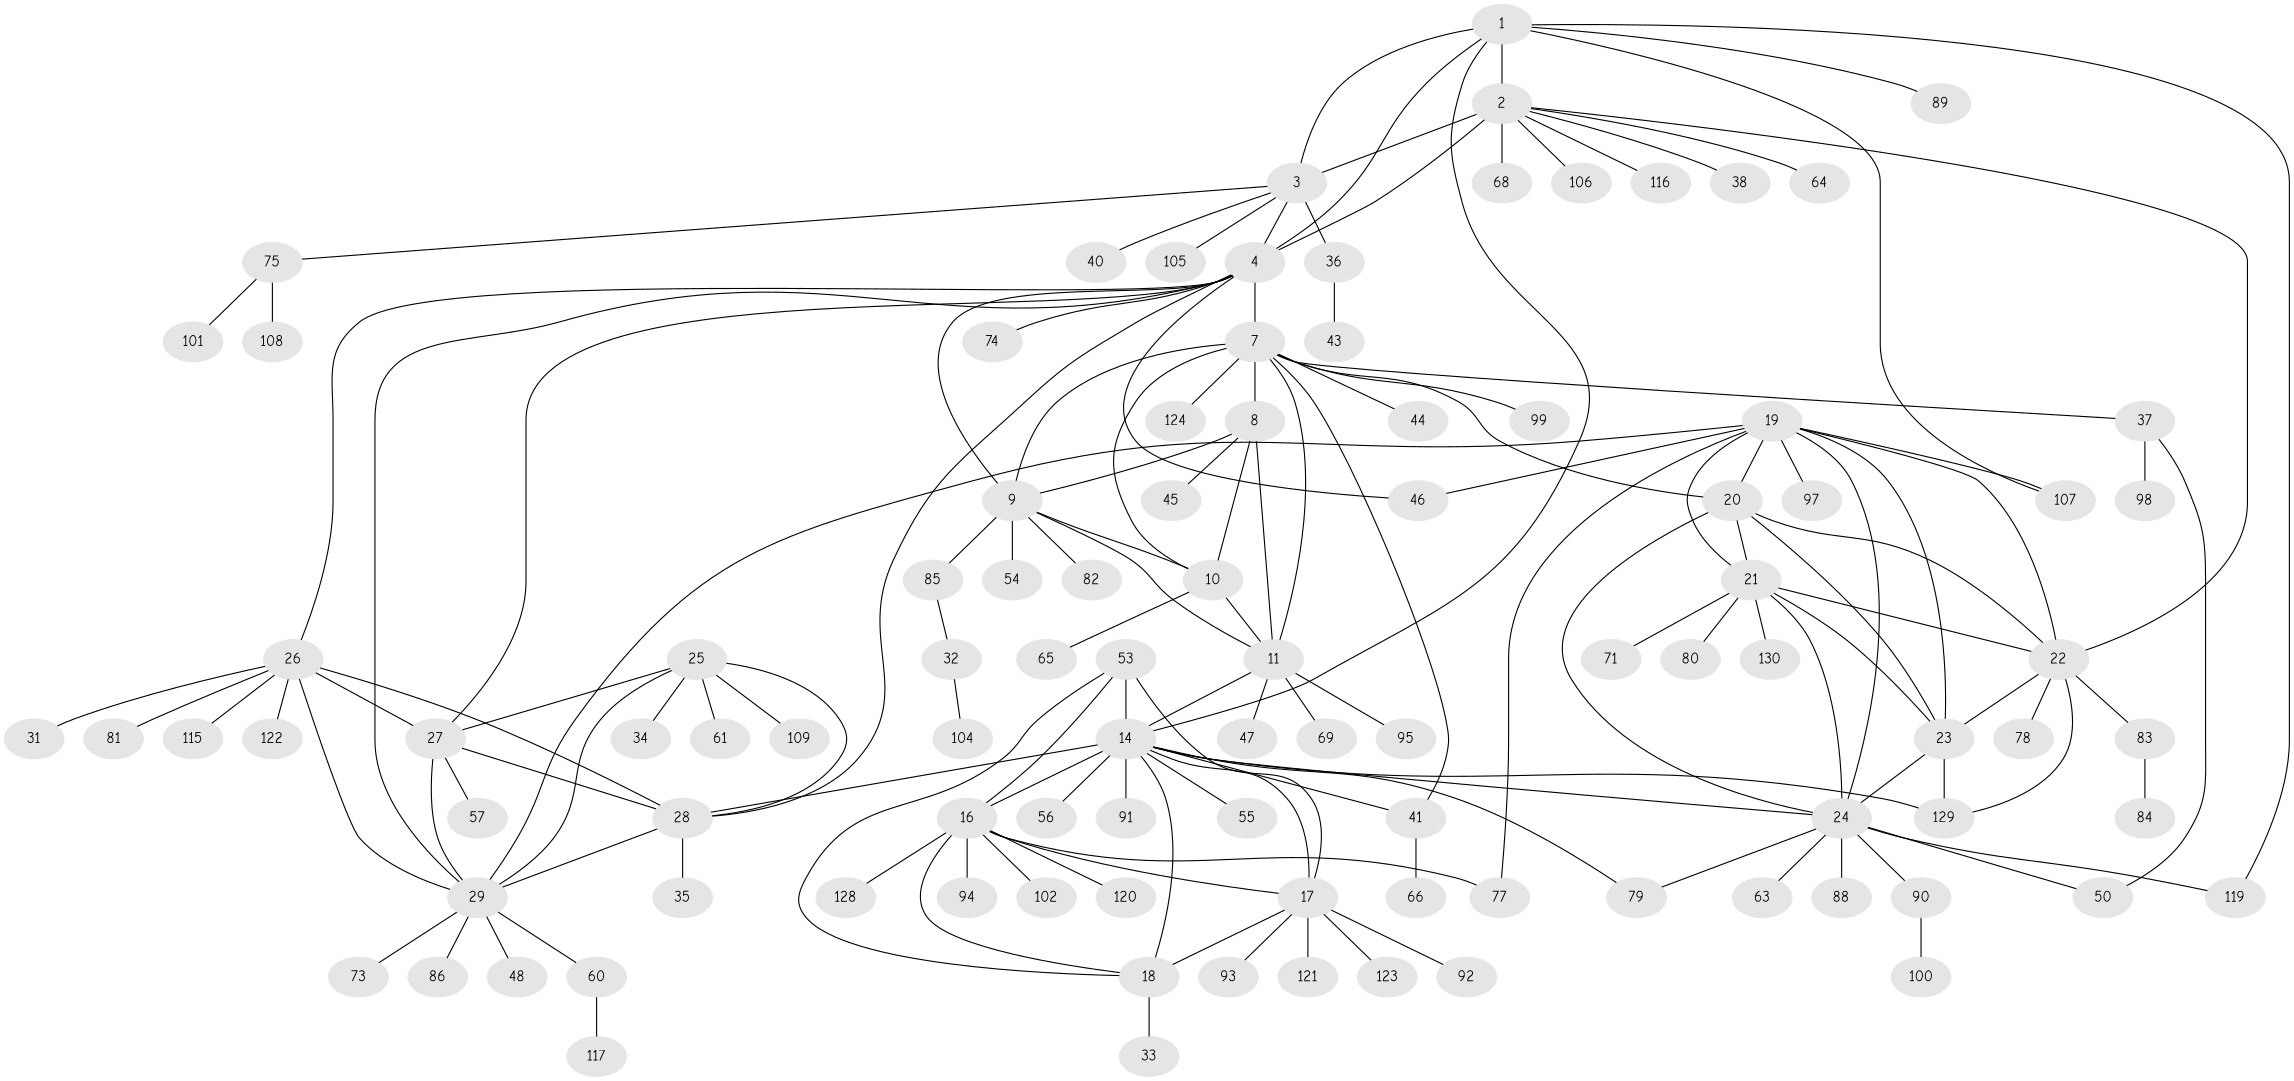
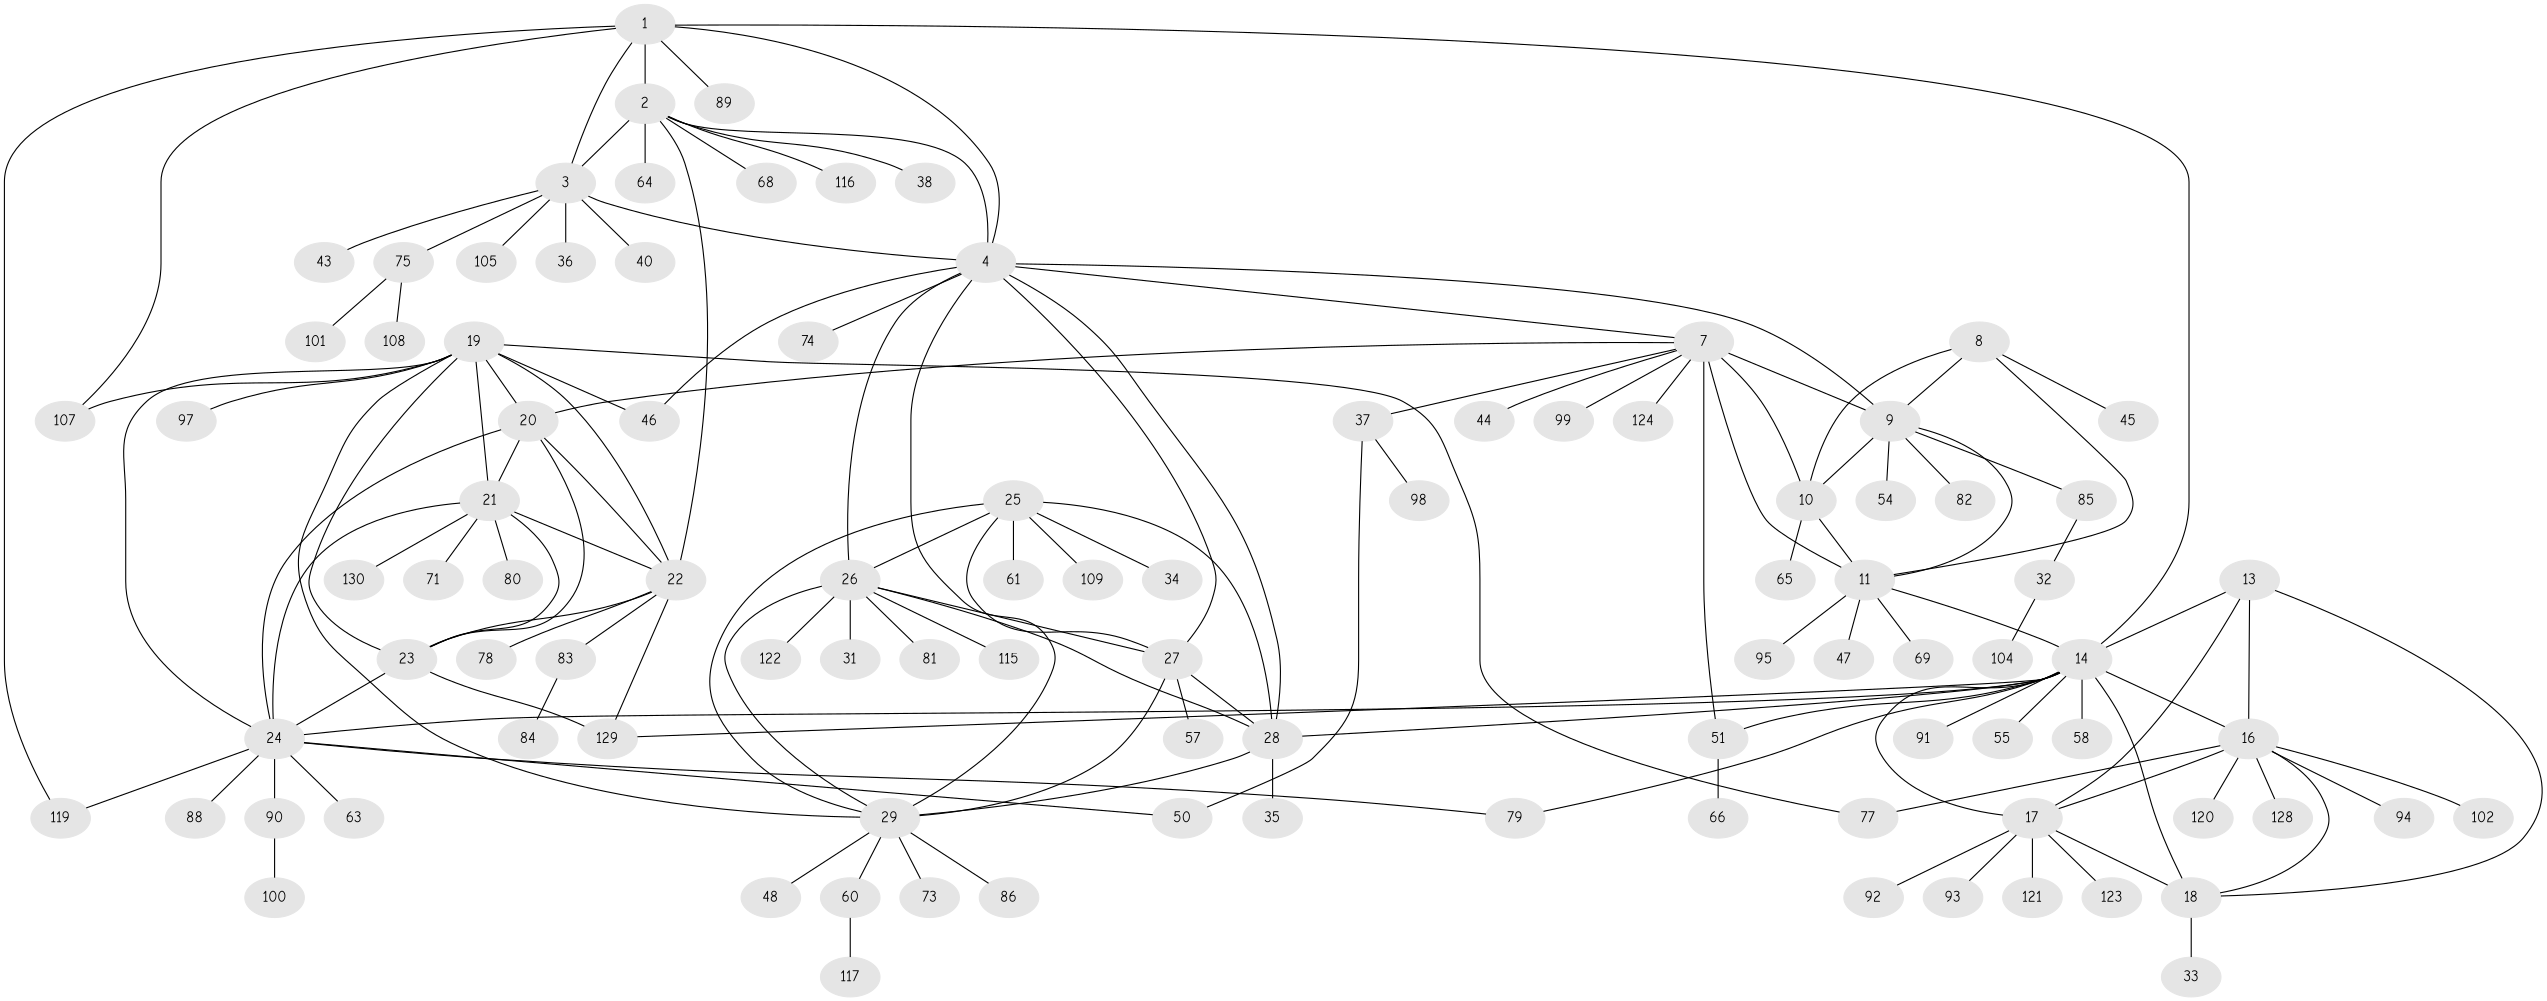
node "106": removed
edge "36" -- "43": now "3" -- "43"
edge "7" -- "8": removed
edge "25" -- "26": added
node "53": label "53" -> "13"
node "56": label "56" -> "58"
node "41": label "41" -> "51"
